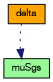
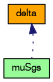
edge "delta" -> "muSgs": reversed
